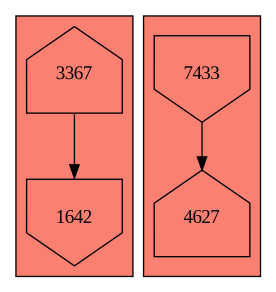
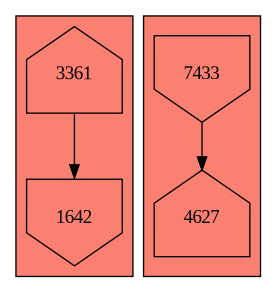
node "3367": label "3367" -> "3361"
